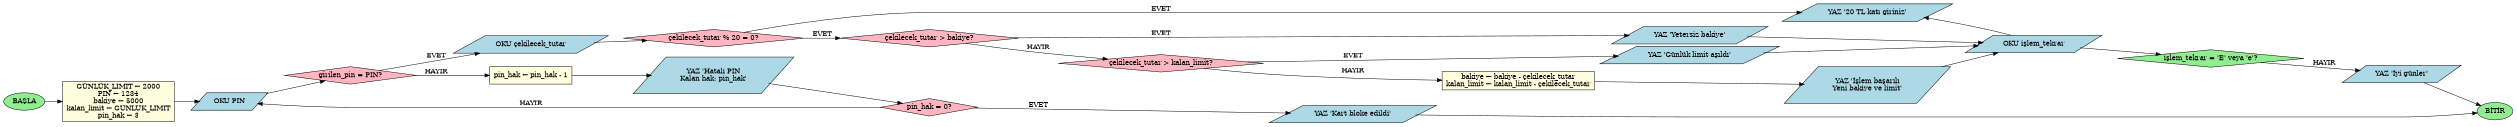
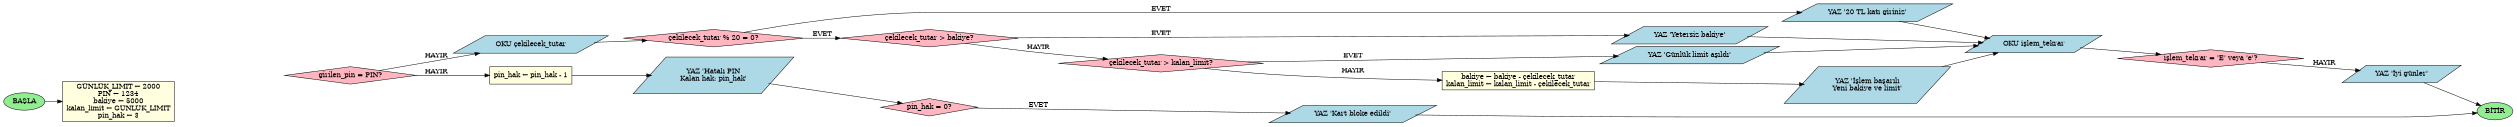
edge "OKU işlem_tekrar" -> "YAZ '20 TL katı giriniz'": reversed
edge "girilen_pin = PIN?" -> "OKU çekilecek_tutar": label "EVET" -> "HAYIR"
node "işlem_tekrar = 'E' veya 'e'?": fillcolor lightgreen -> lightpink
node "OKU PIN": removed
